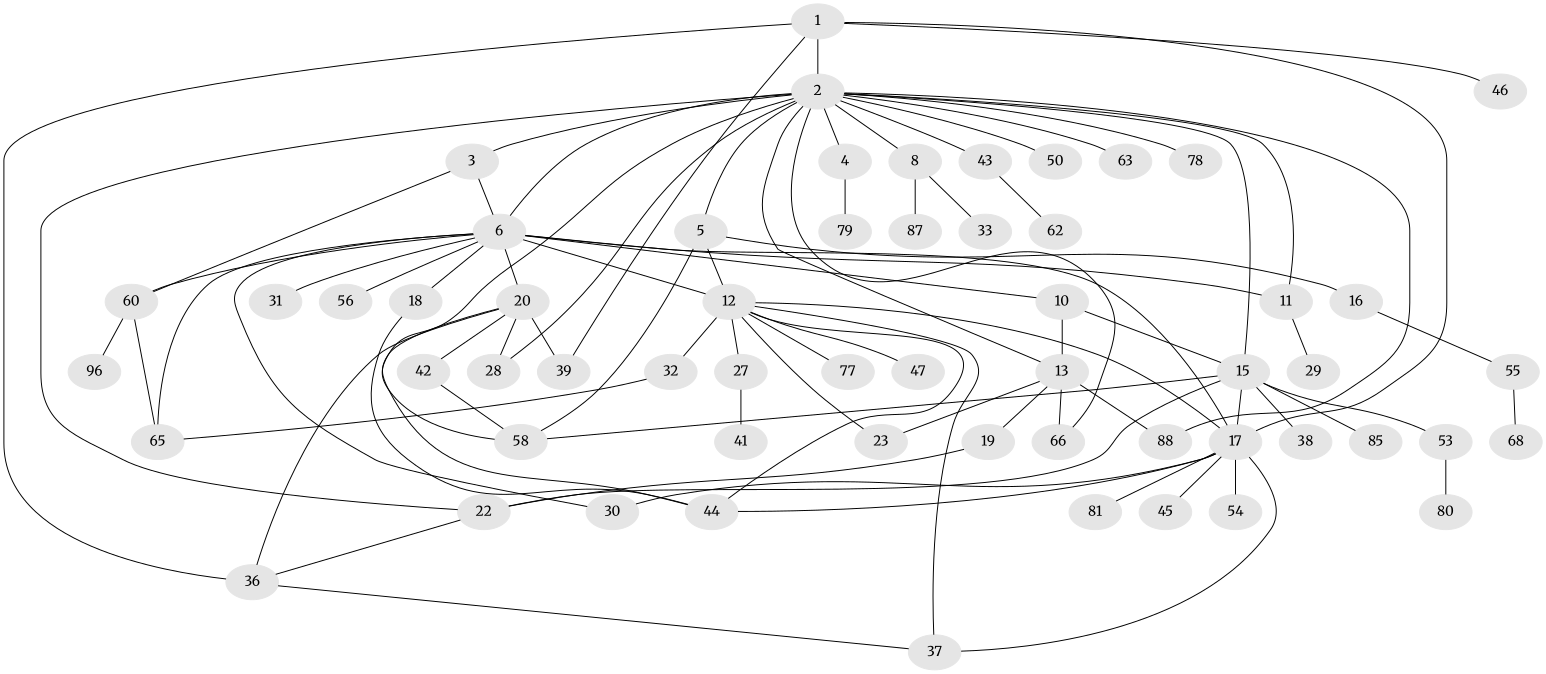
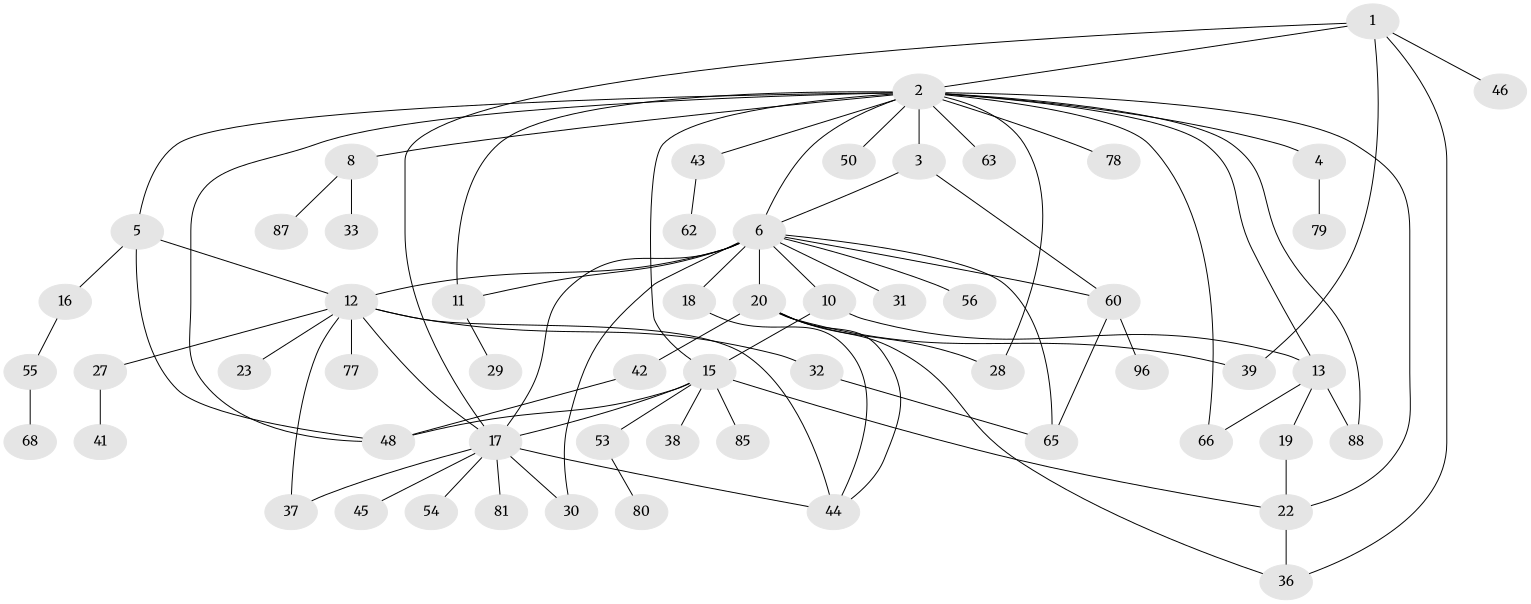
node "47": removed
edge "13" -- "23": removed
node "58": label "58" -> "48"
edge "36" -- "37": removed
